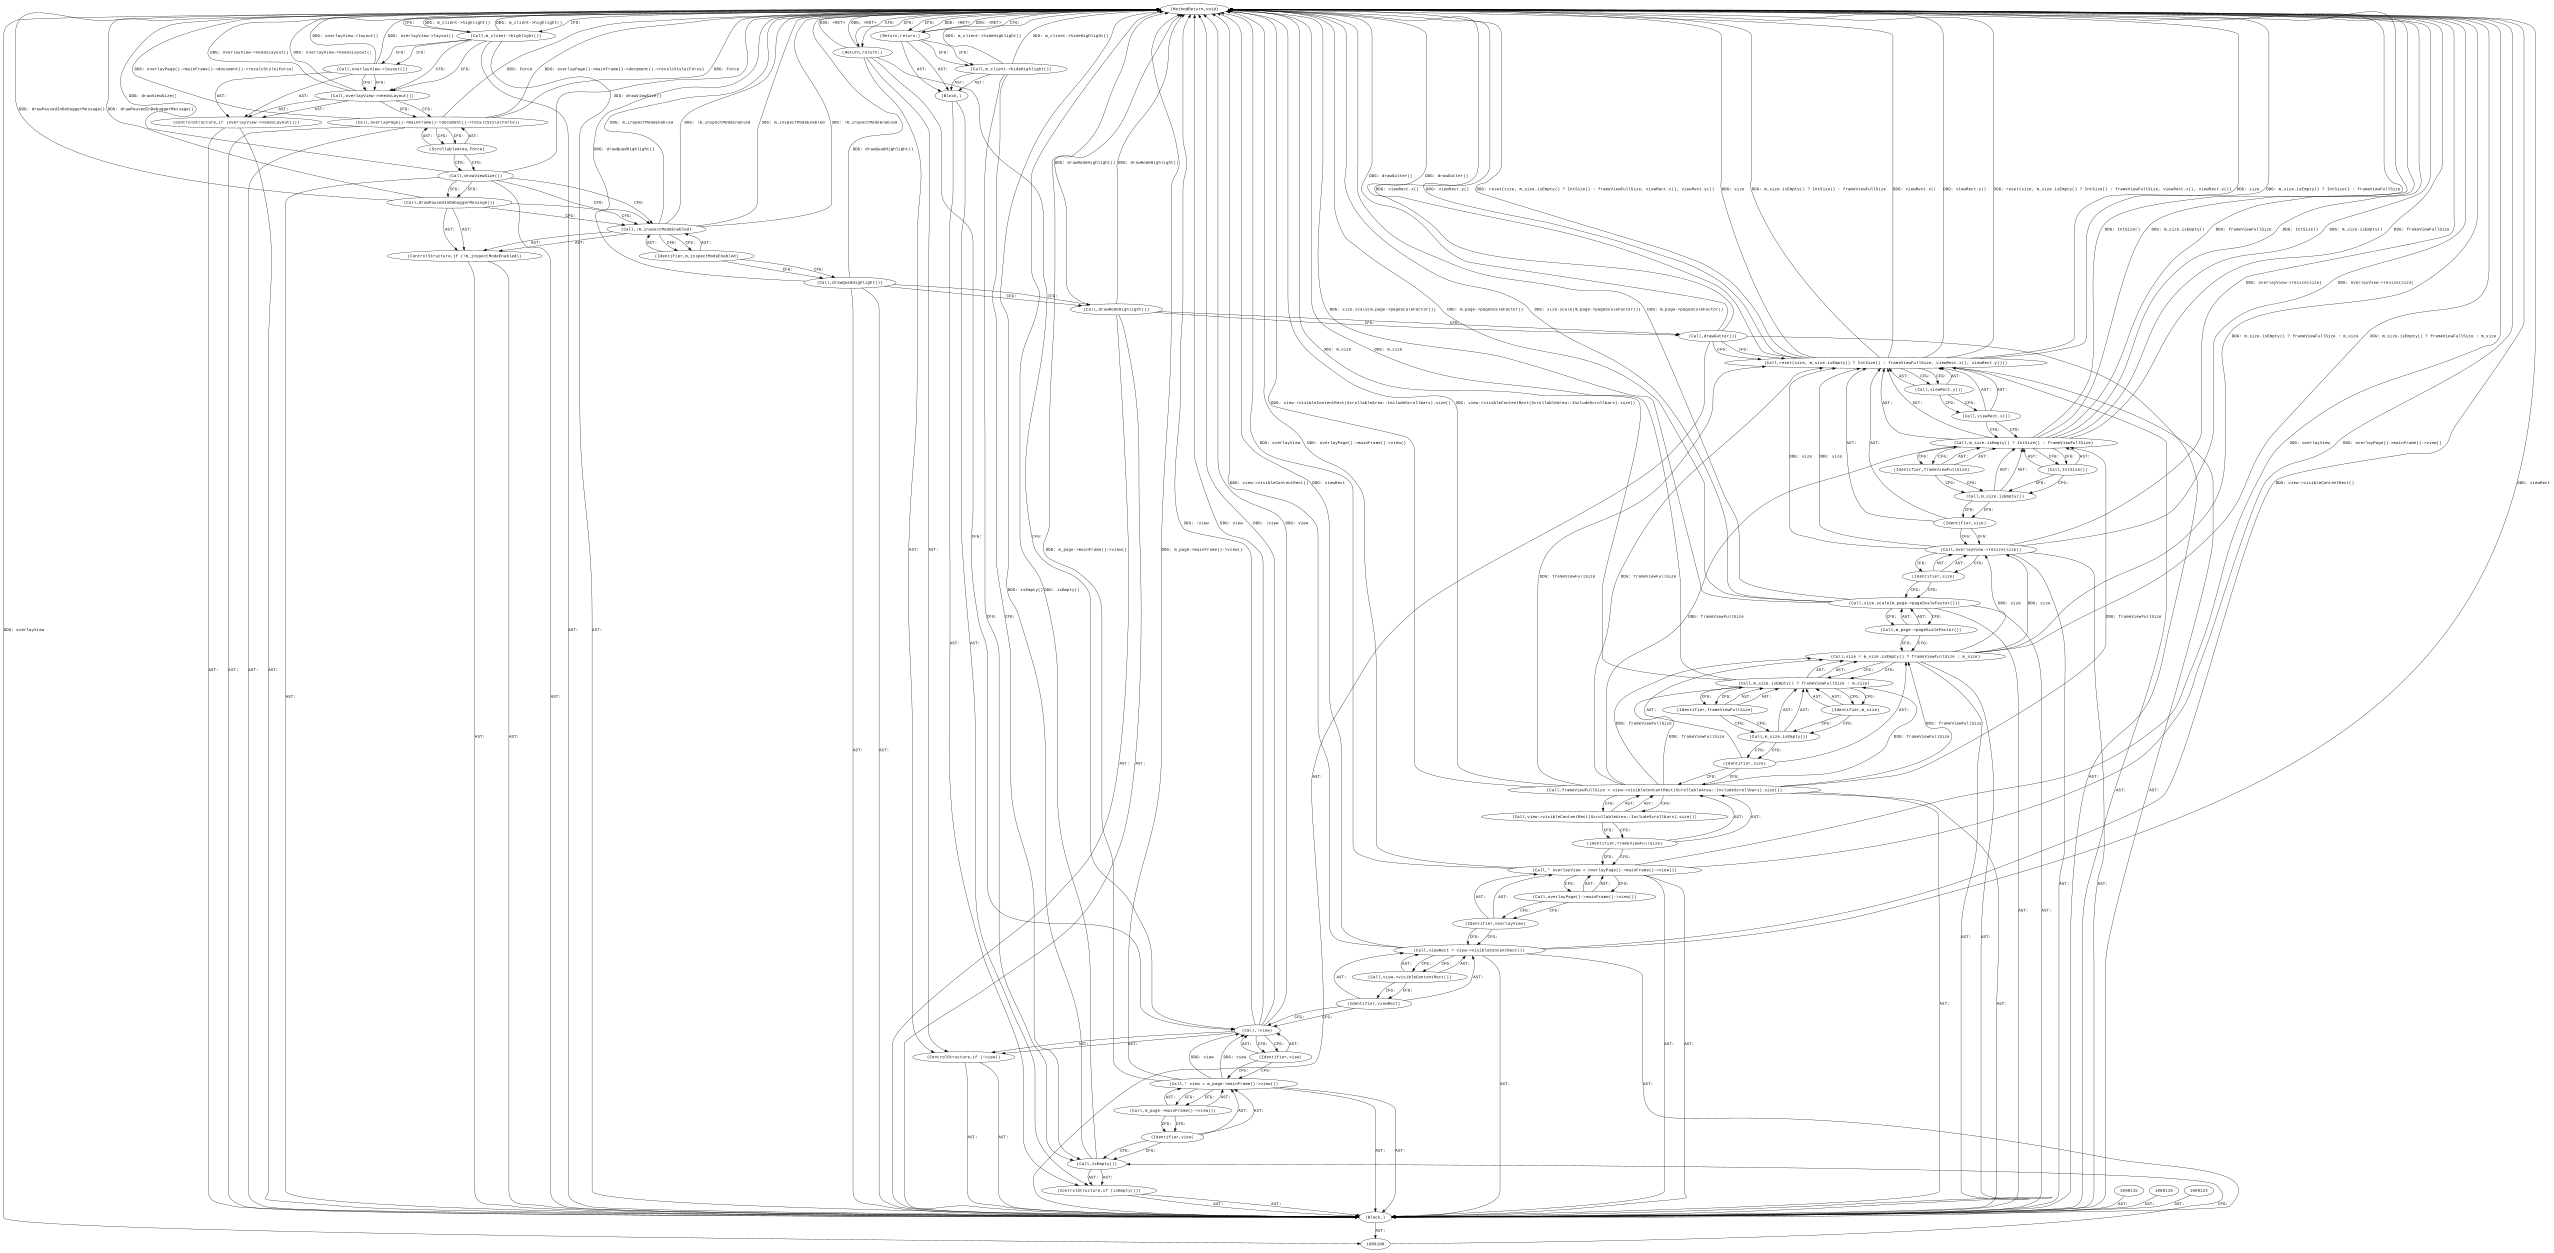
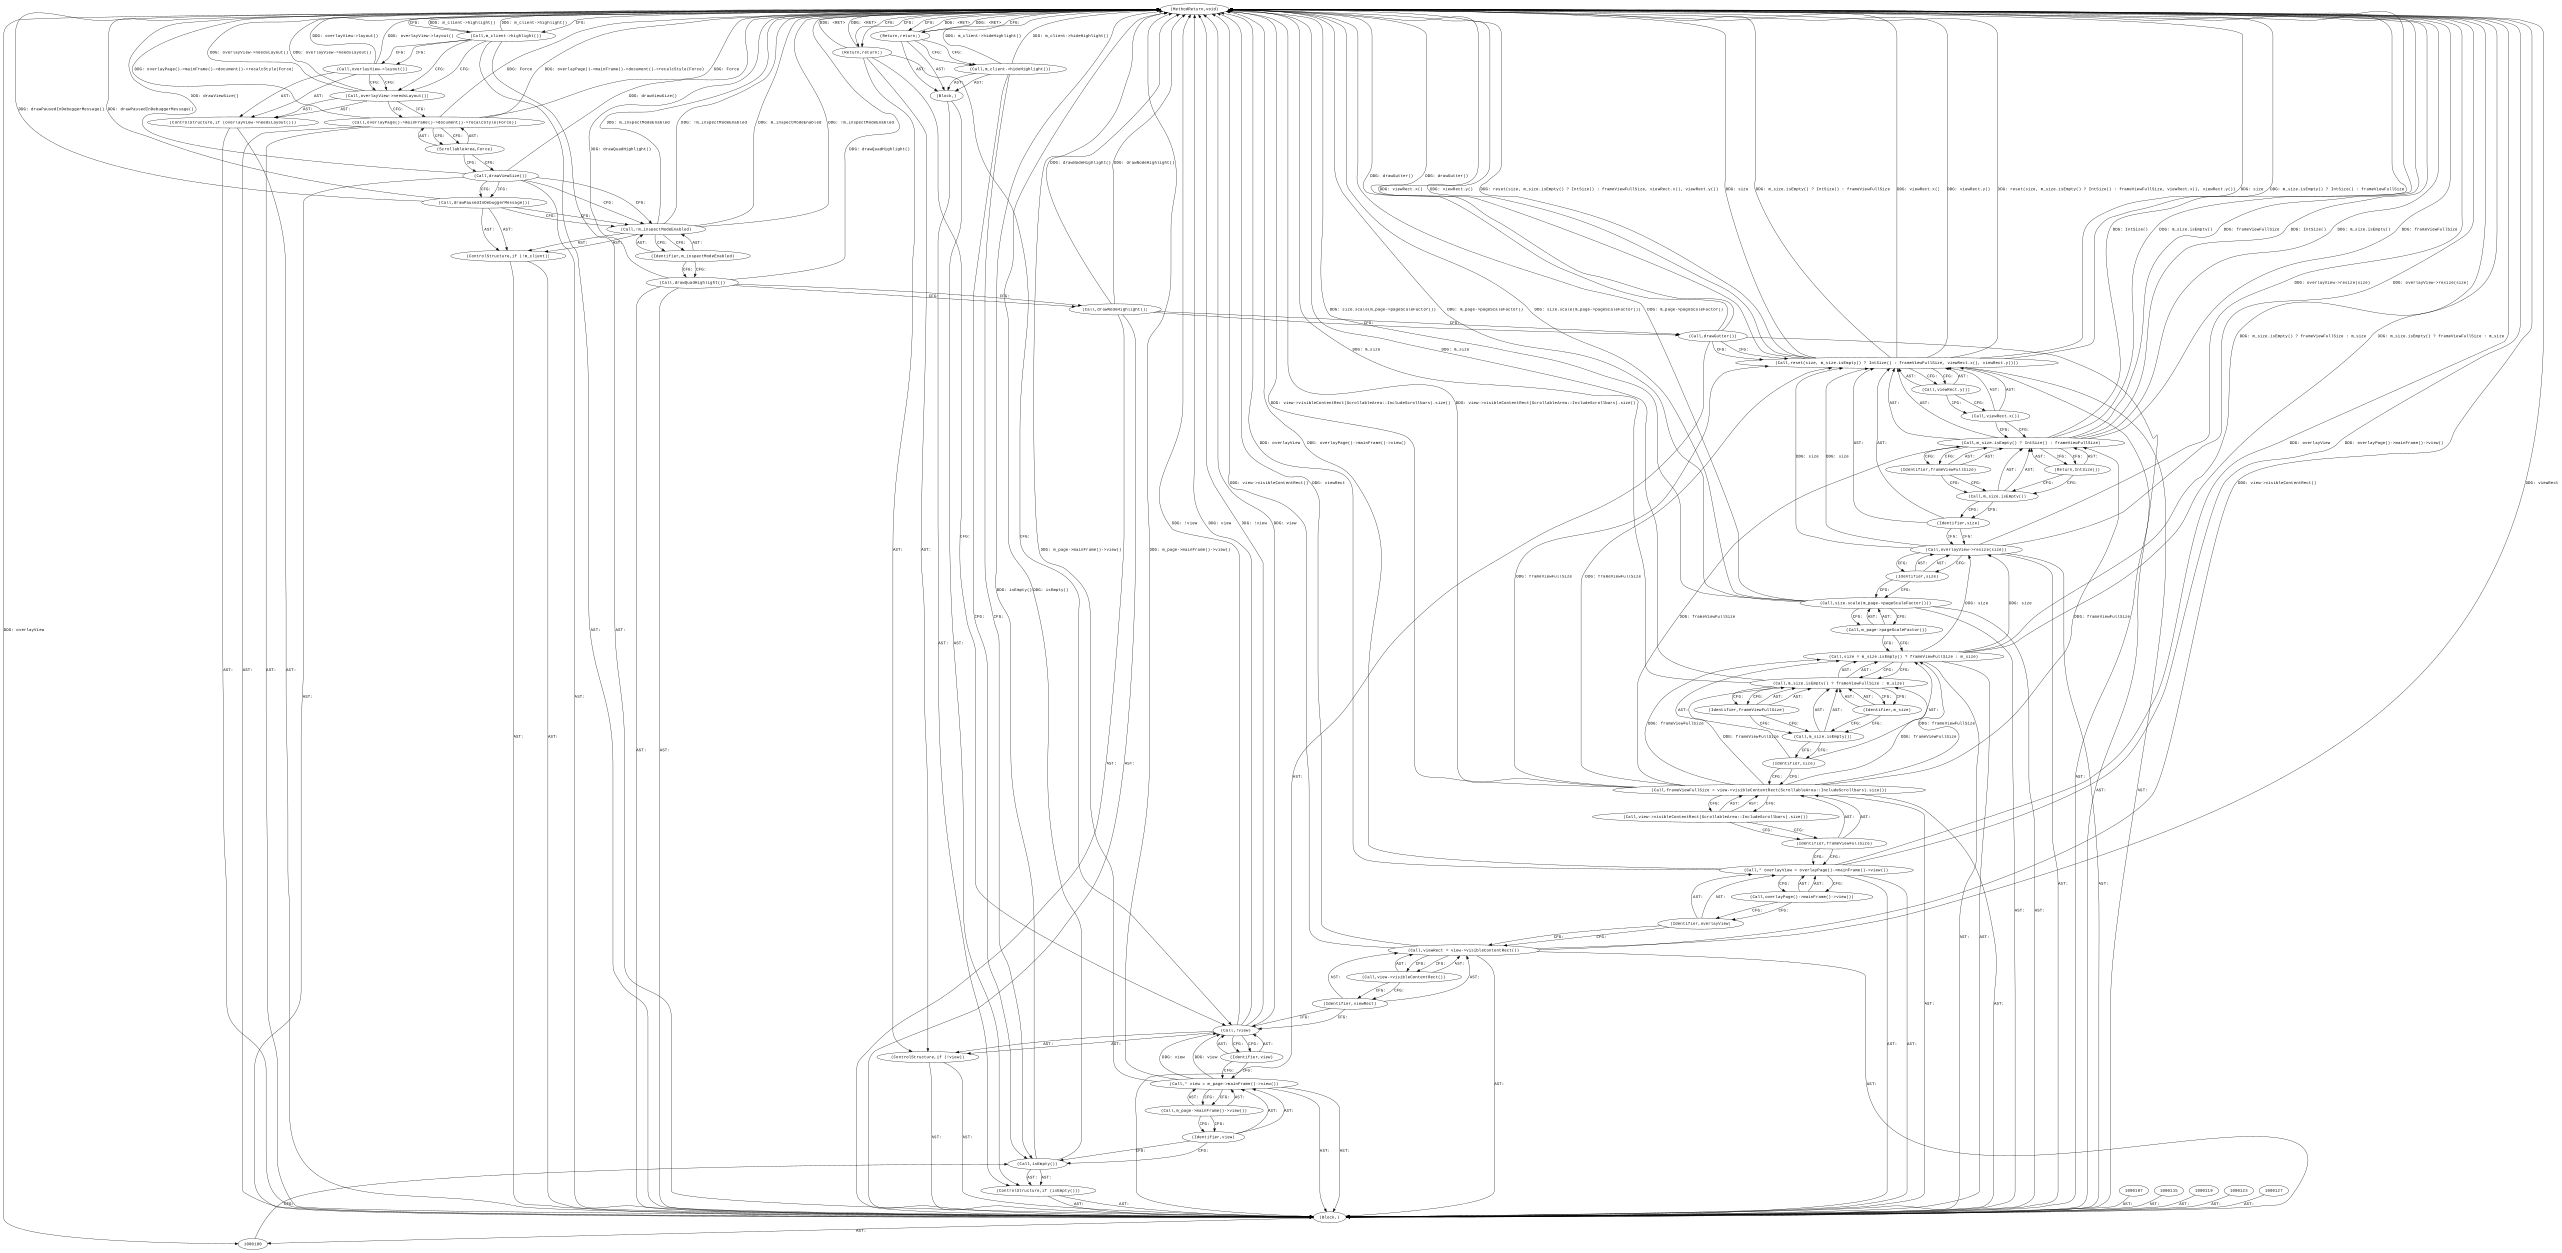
node "(ControlStructure,if (!m_inspectModeEnabled))": label "(ControlStructure,if (!m_inspectModeEnabled))" -> "(ControlStructure,if (!m_client))"
node "(Call,IntSize())": label "(Call,IntSize())" -> "(Return,IntSize())"
node "1000107": added
node "1000127": added
